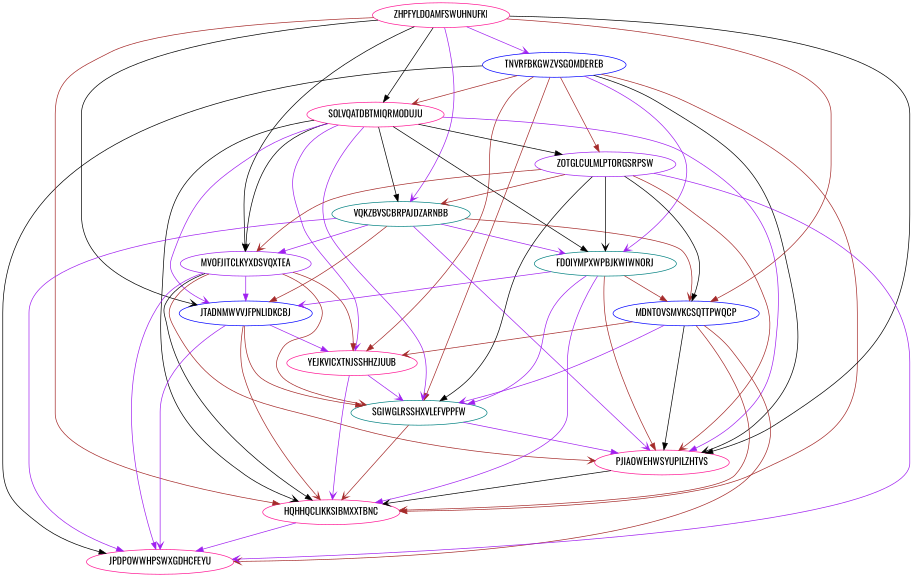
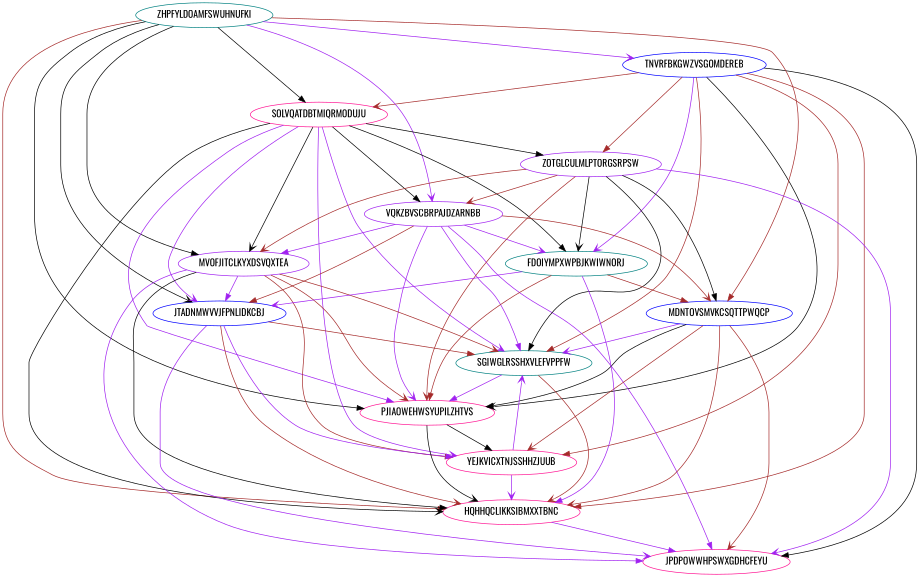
node "ZHPFYLDOAMFSWUHNUFKI": color deeppink -> teal
node "VQKZBVSCBRPAJDZARNBB": color teal -> purple
edge "FDOIYMPXWPBJKWIWNORJ" -> "SGIWGLRSSHXVLEFVPPFW": now "VQKZBVSCBRPAJDZARNBB" -> "SGIWGLRSSHXVLEFVPPFW"
edge "PJIAOWEHWSYUPILZHTVS" -> "YEJKVICXTNJSSHHZJUUB": added
